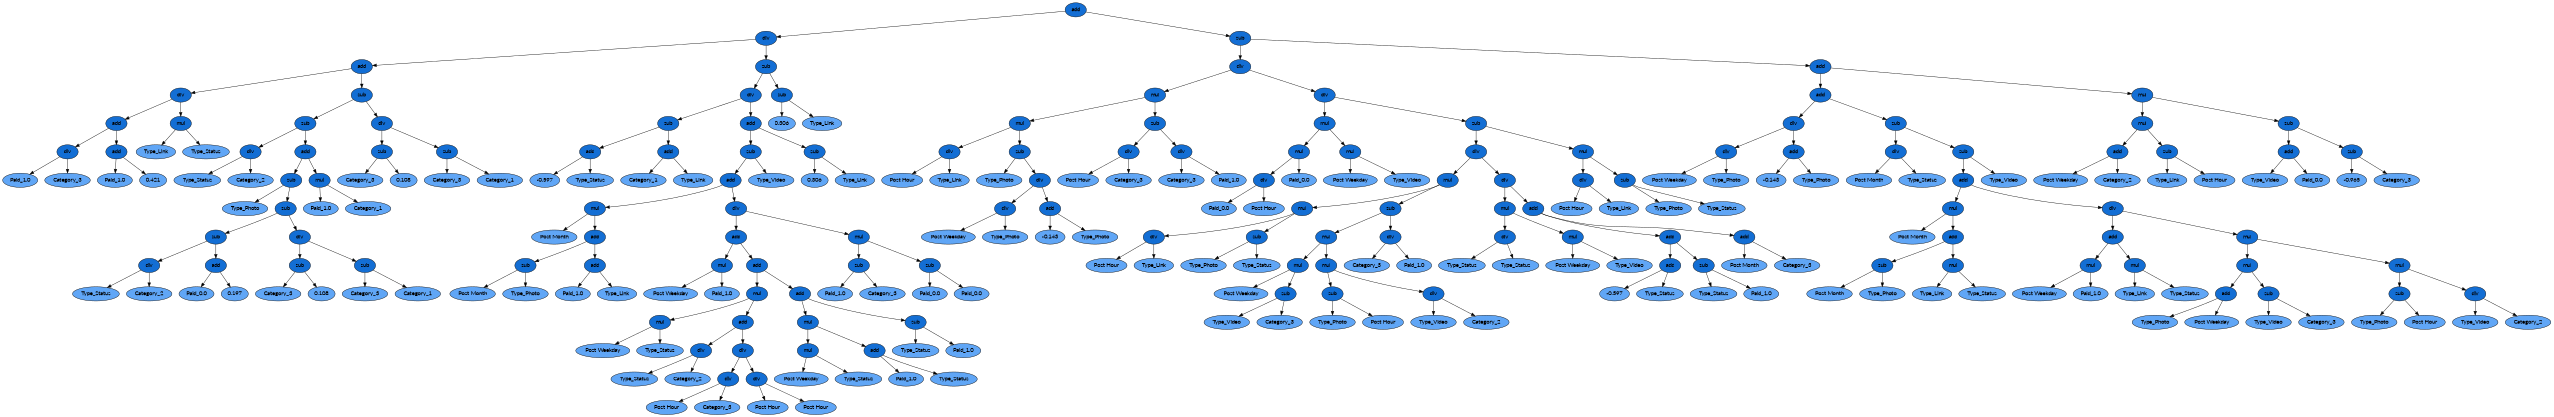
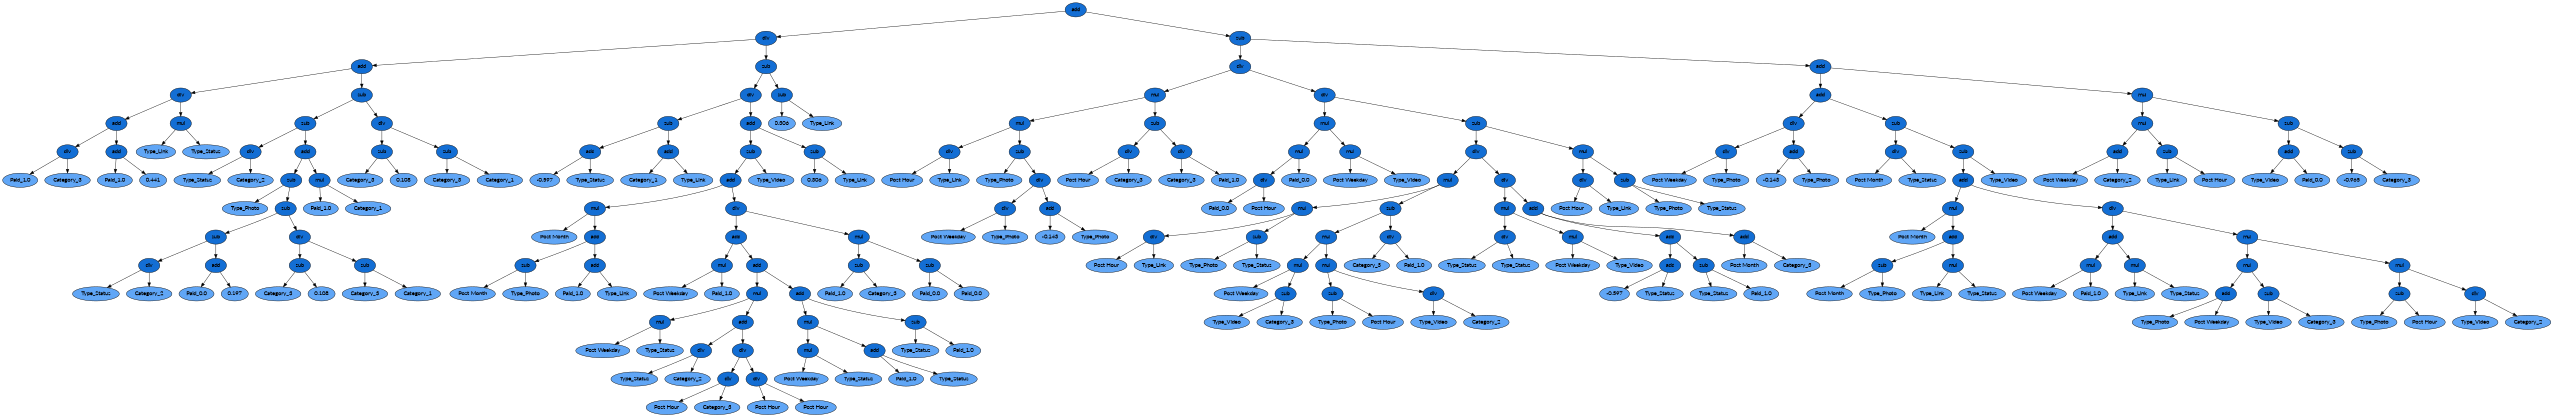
node "0.421": label "0.421" -> "0.441"
